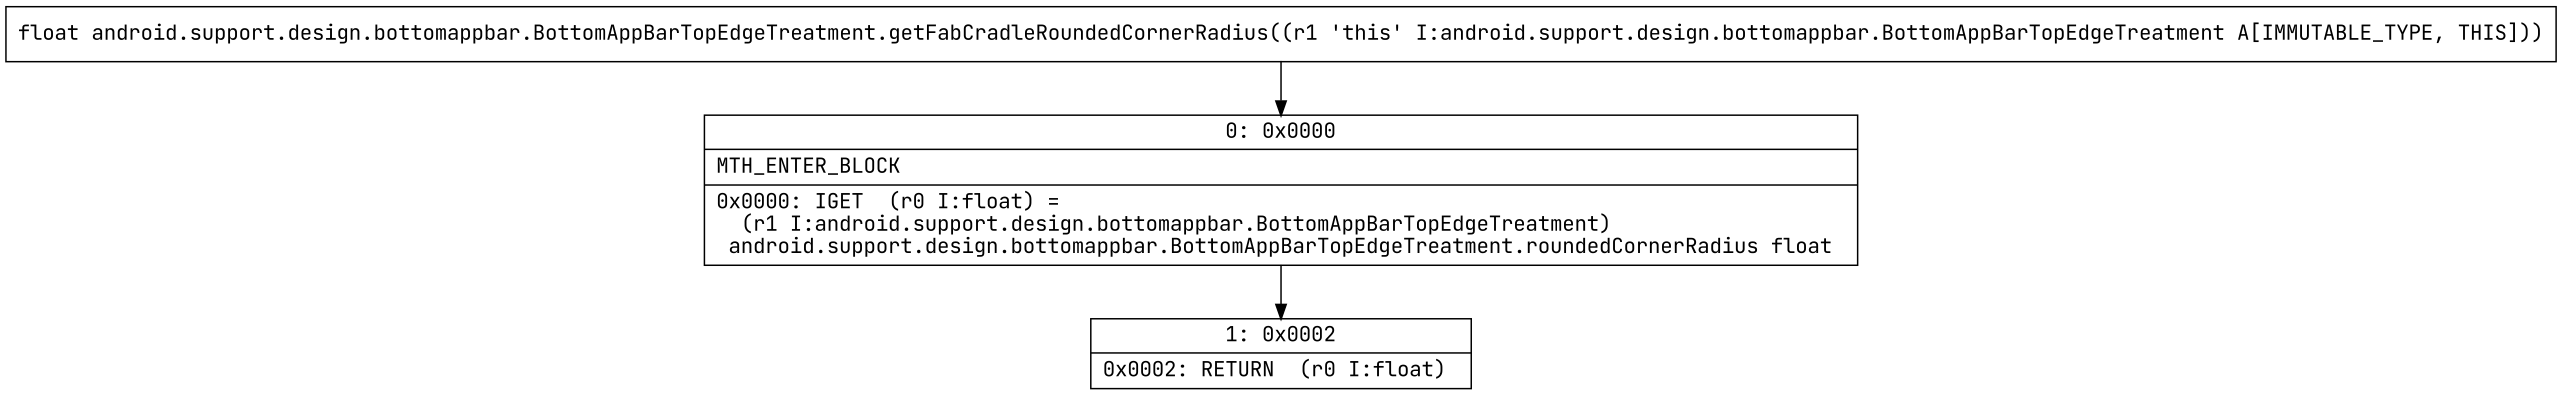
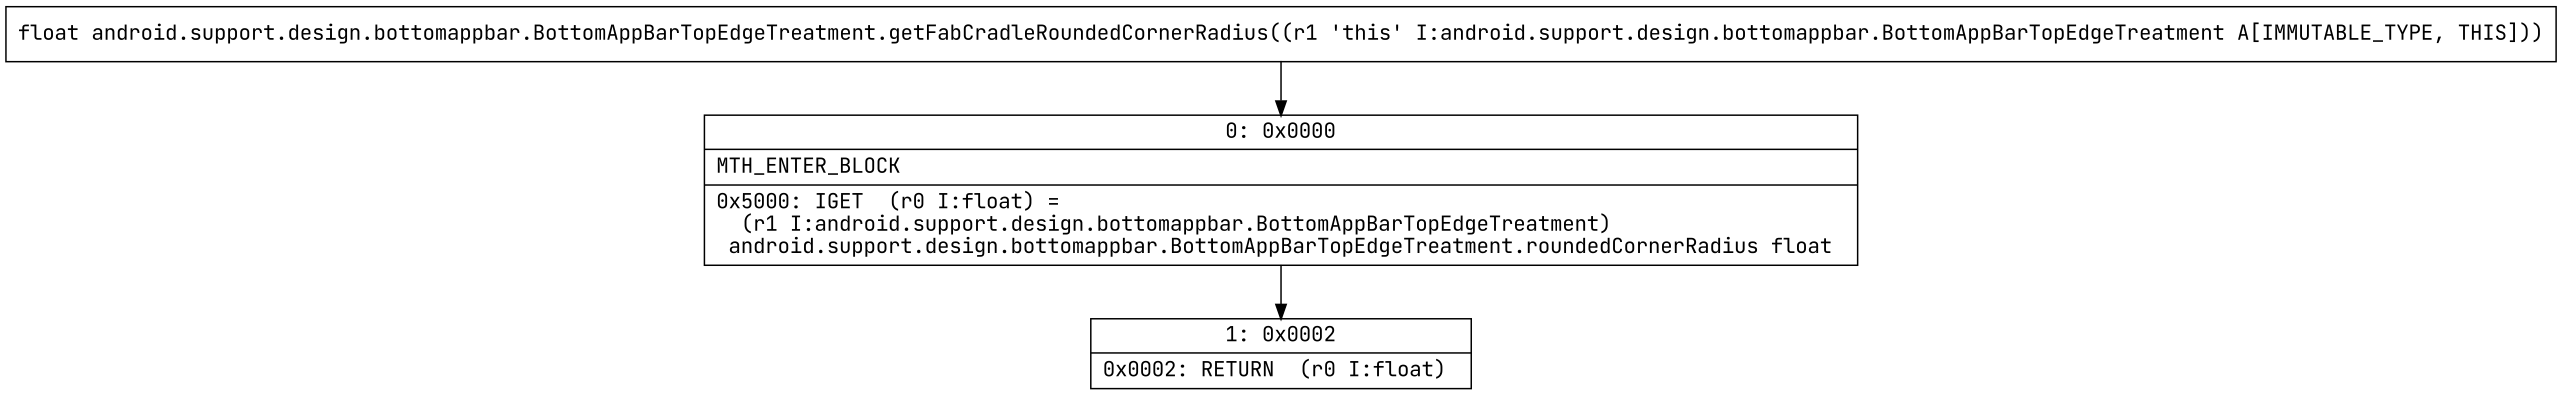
node "0: 0x0000": text "0x0000: IGET  (r0 I:float) =" -> "0x5000: IGET  (r0 I:float) ="
